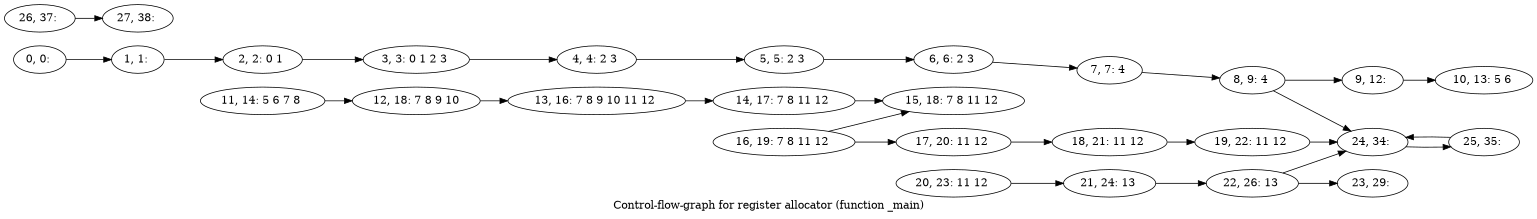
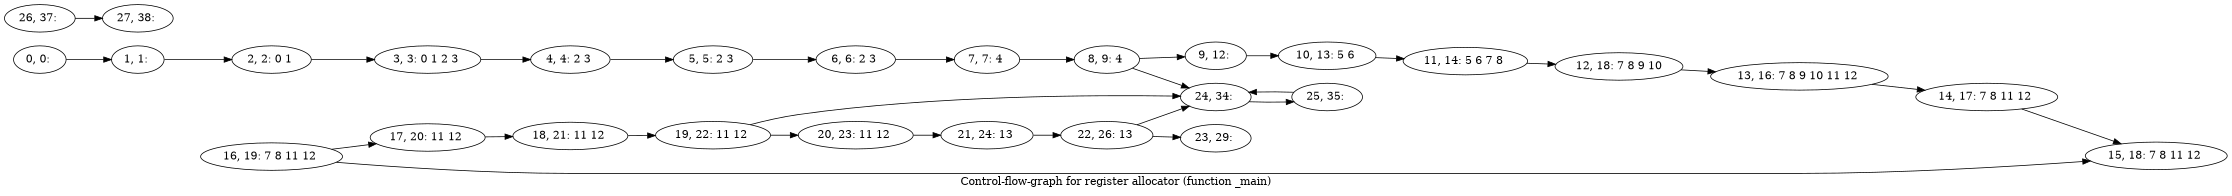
edge "10, 13: 5 6" -> "11, 14: 5 6 7 8": added
edge "19, 22: 11 12" -> "20, 23: 11 12": added
